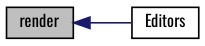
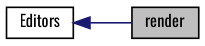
edge "Editors" -> "render": reversed
